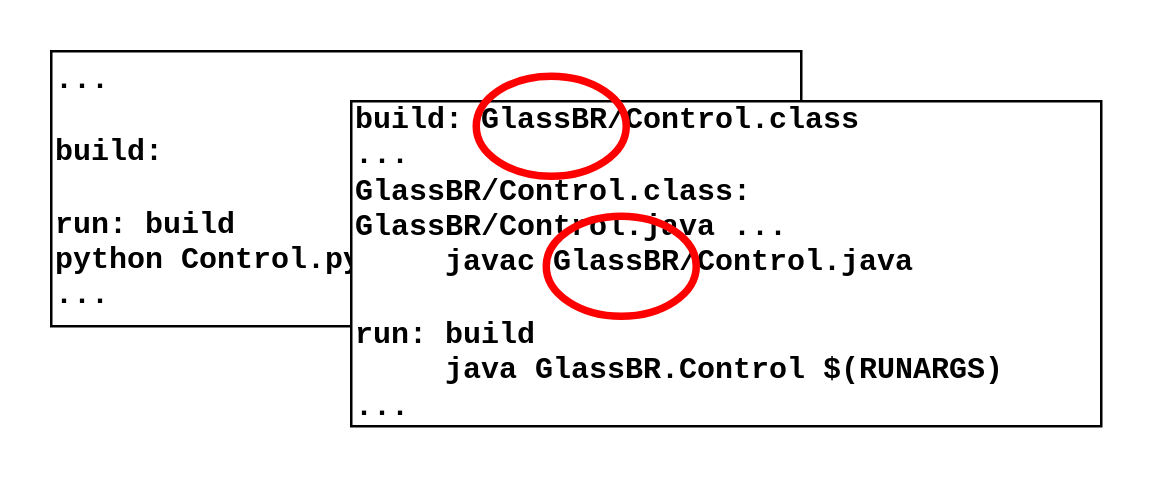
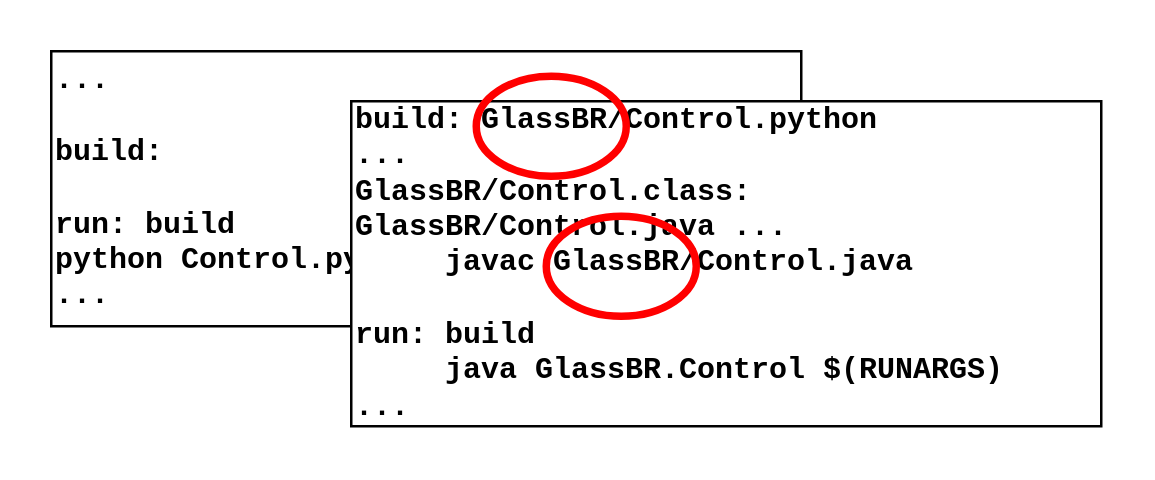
node "build: GlassBR/Control.class ... GlassBR/Control.class: GlassBR/Control.java ... javac GlassBR/Control.java run: build java GlassBR.Control $(RUNARGS) ...": label "build: GlassBR/Control.class ... GlassBR/Control.class: GlassBR/Control.java ... javac GlassBR/Control.java run: build java GlassBR.Control $(RUNARGS) ..." -> "build: GlassBR/Control.python ... GlassBR/Control.class: GlassBR/Control.java ... javac GlassBR/Control.java run: build java GlassBR.Control $(RUNARGS) ..."
